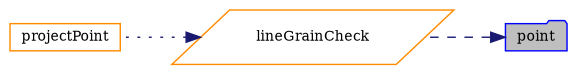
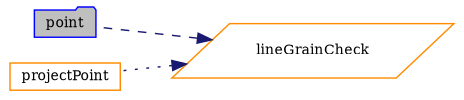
edge "lineGrainCheck" -> "point": reversed
